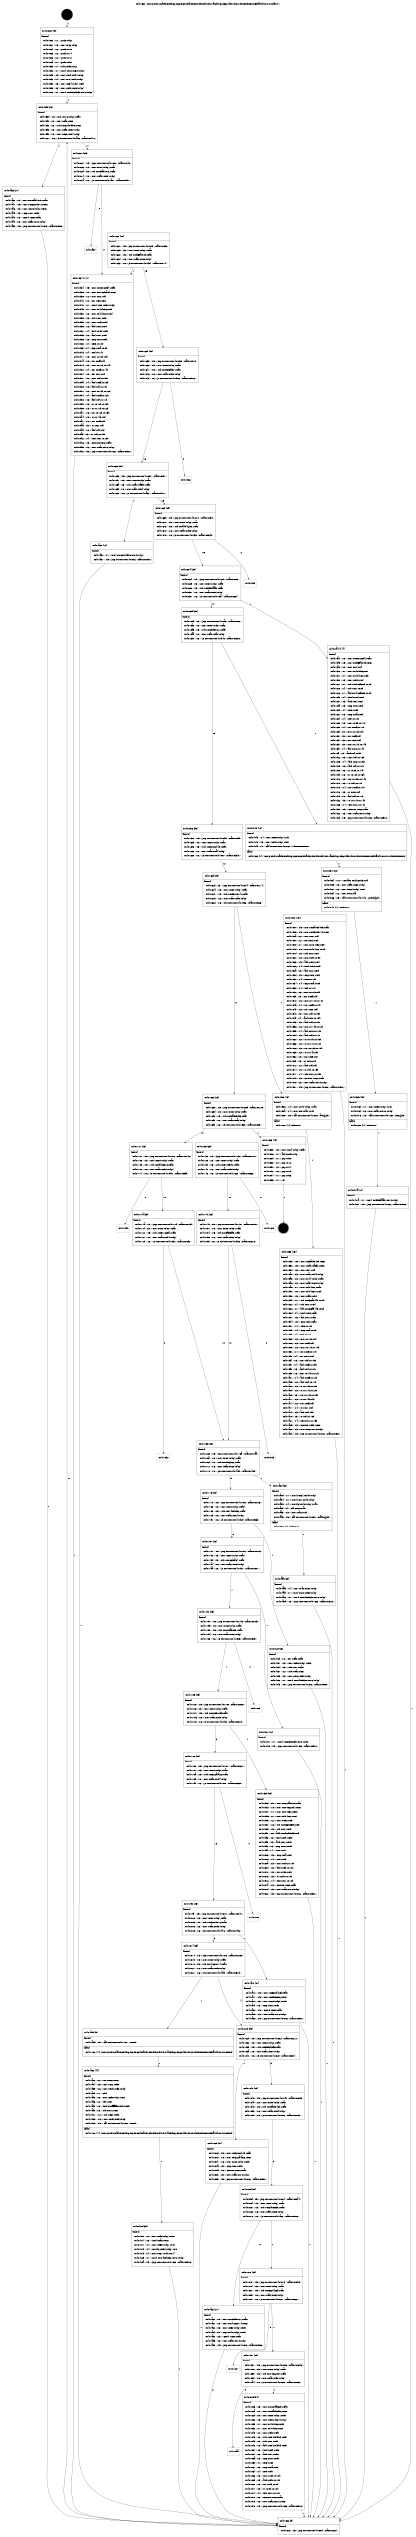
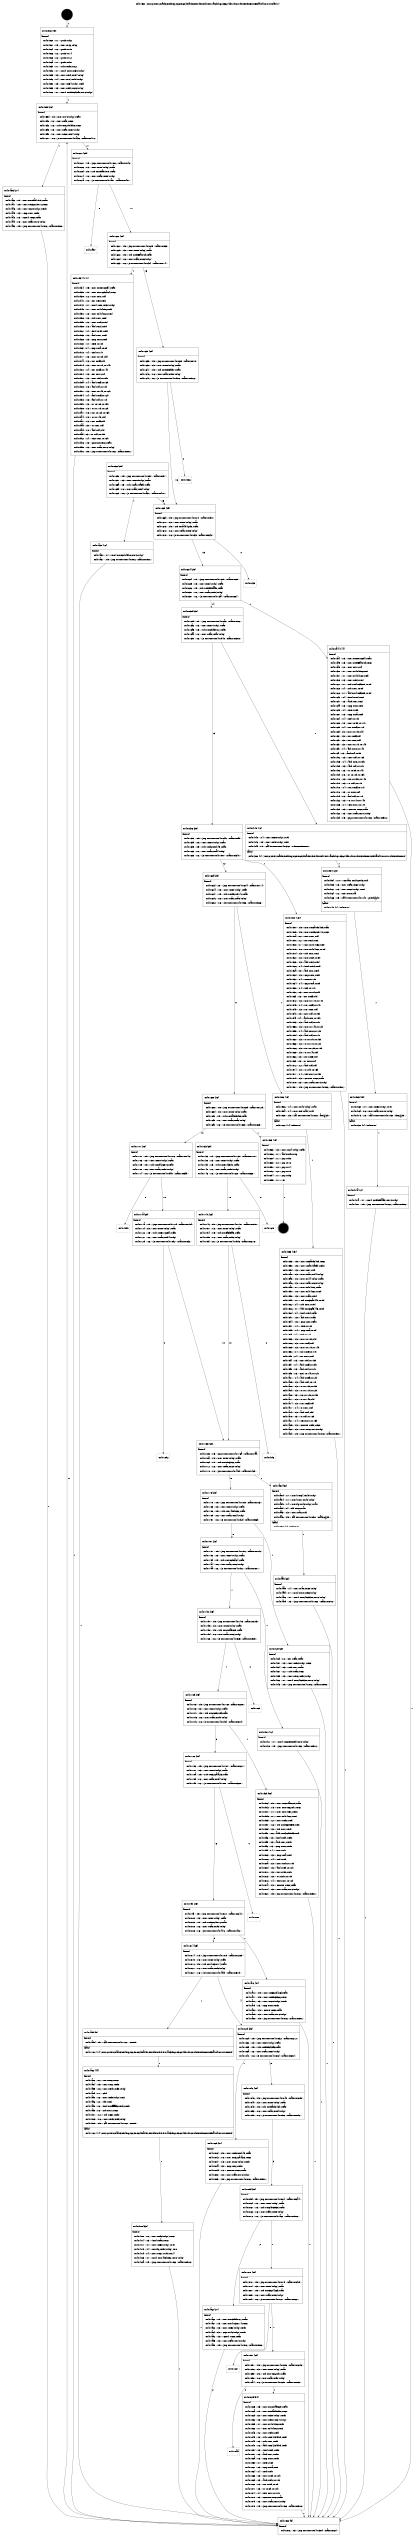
edge "0x401607 [25]" -> "0x401d34 [141]": now "0x401607 [25]" -> "0x401620 [25]"
edge "0x401639 [25]" -> "0x401652 [25]": now "0x401639 [25]" -> "0x40166b [25]"
edge "0x4016b6 [25]" -> "0x401900 [134]": added, label "1"
